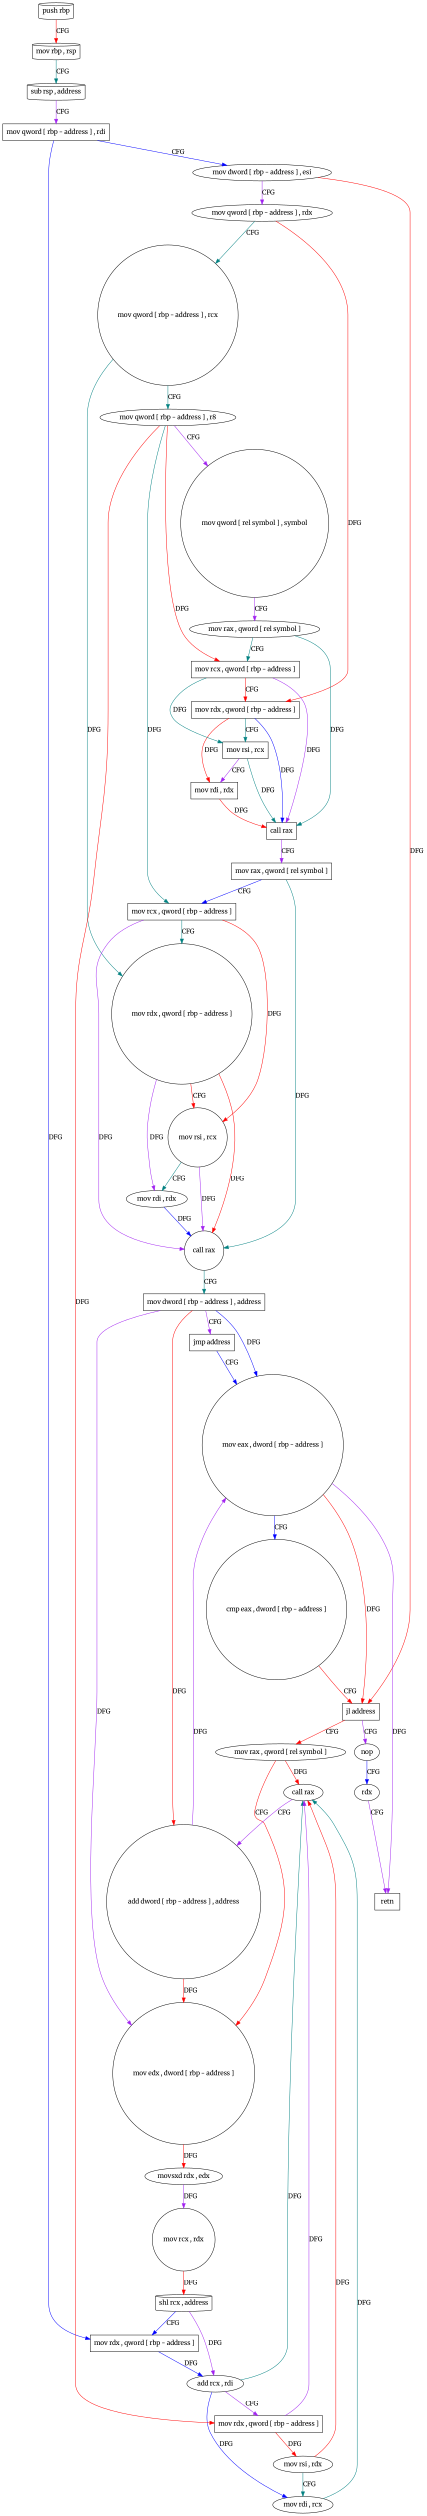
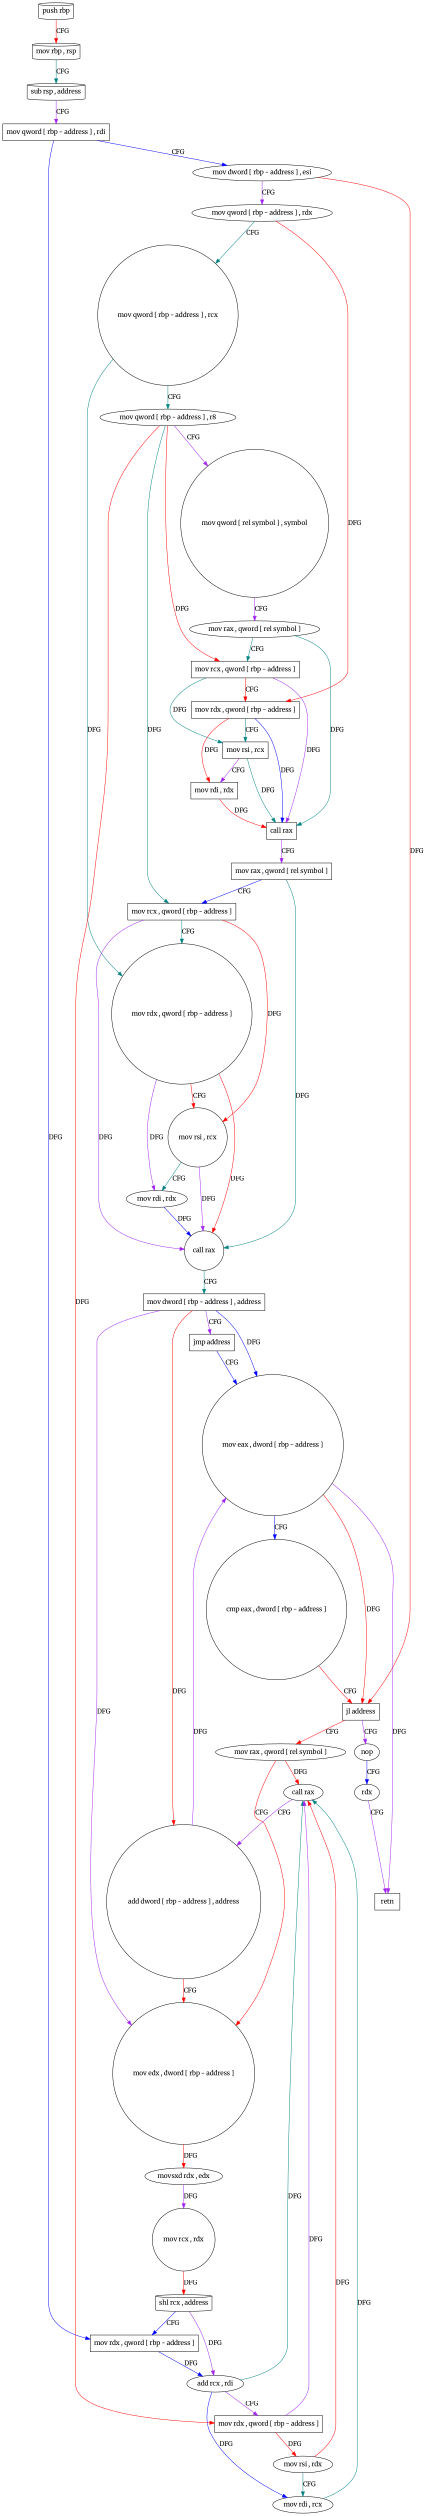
edge "add dword [ rbp - address ] , address" -> "mov edx , dword [ rbp - address ]": label "DFG" -> "CFG"
